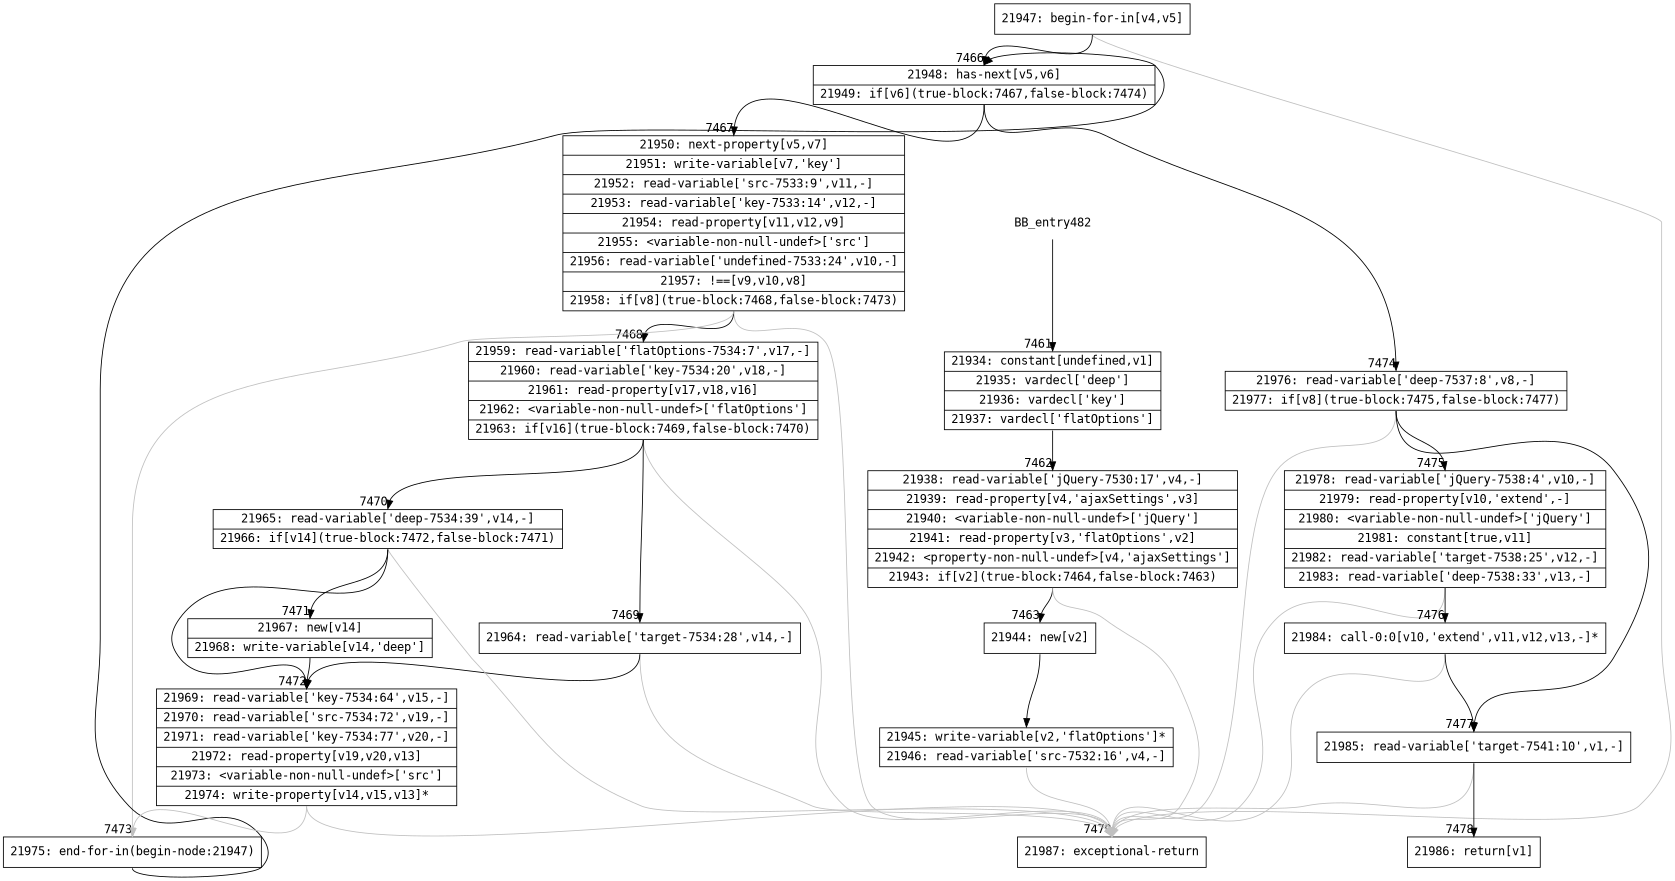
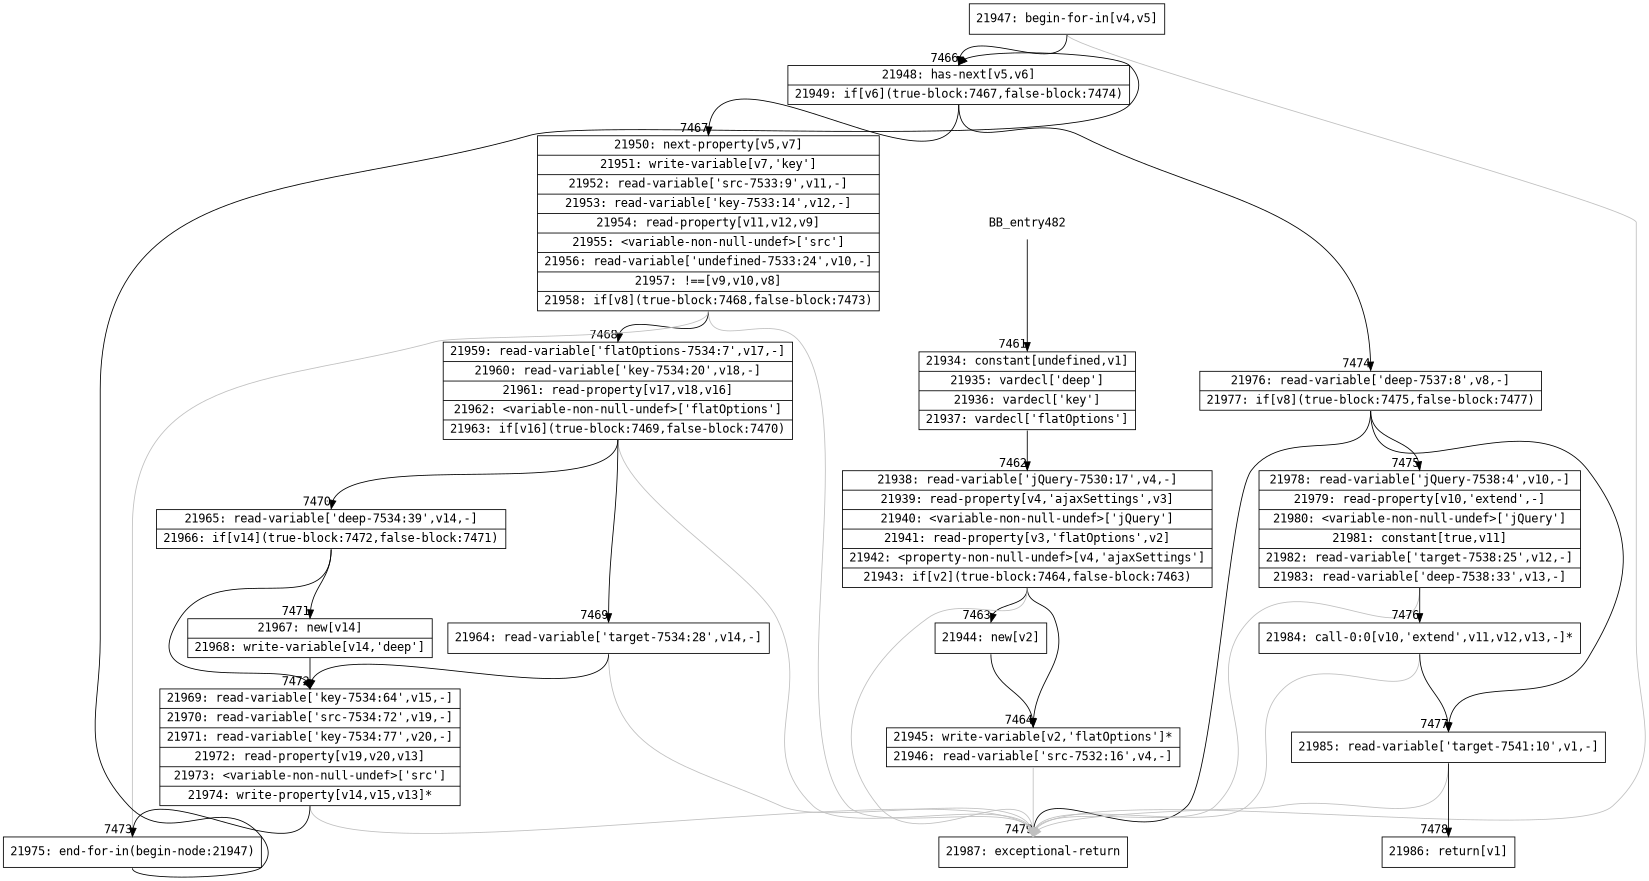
edge "21976: read-variable['deep-7537:8',v8,-]" -> "21987: exceptional-return": color gray -> black
edge "21938: read-variable['jQuery-7530:17',v4,-]" -> "21945: write-variable[v2,'flatOptions']*": added
edge "21965: read-variable['deep-7534:39',v14,-]" -> "21987: exceptional-return": removed
edge "21969: read-variable['key-7534:64',v15,-]" -> "21975: end-for-in(begin-node:21947)": color gray -> black
